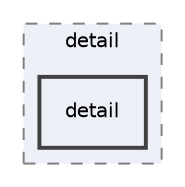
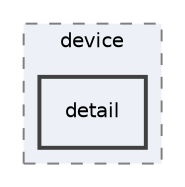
cluster "detail": label "detail" -> "device"
